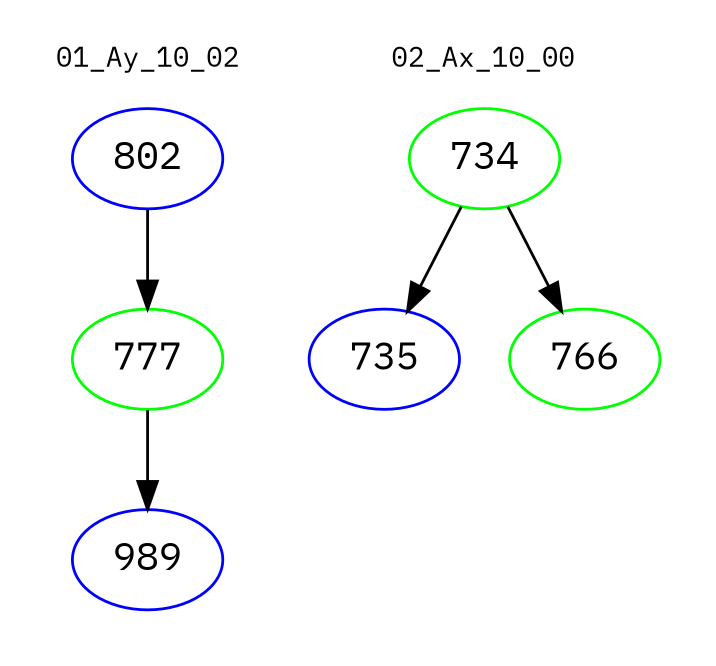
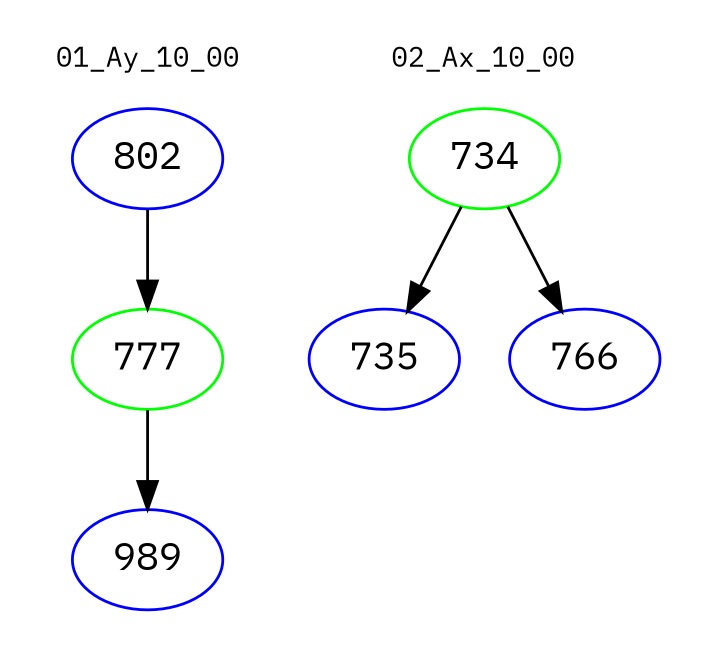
cluster "01_Ay_10_02": label "01_Ay_10_02" -> "01_Ay_10_00"
node "766": color green -> blue
